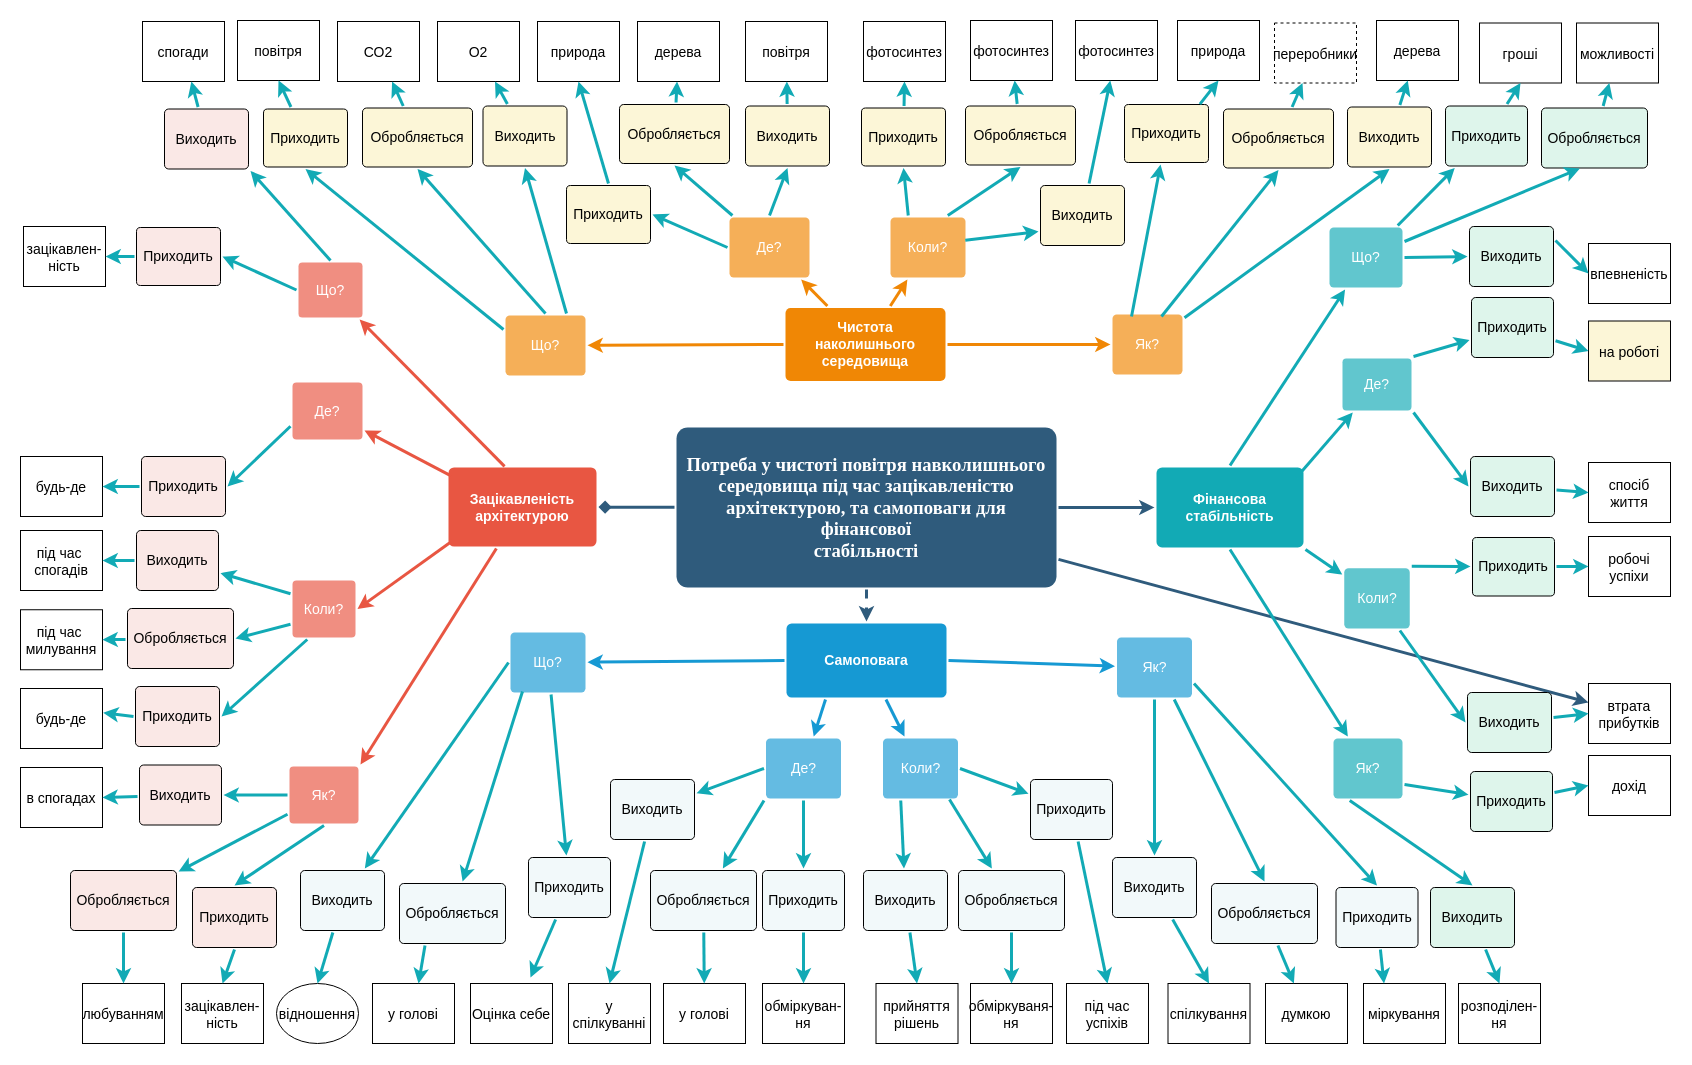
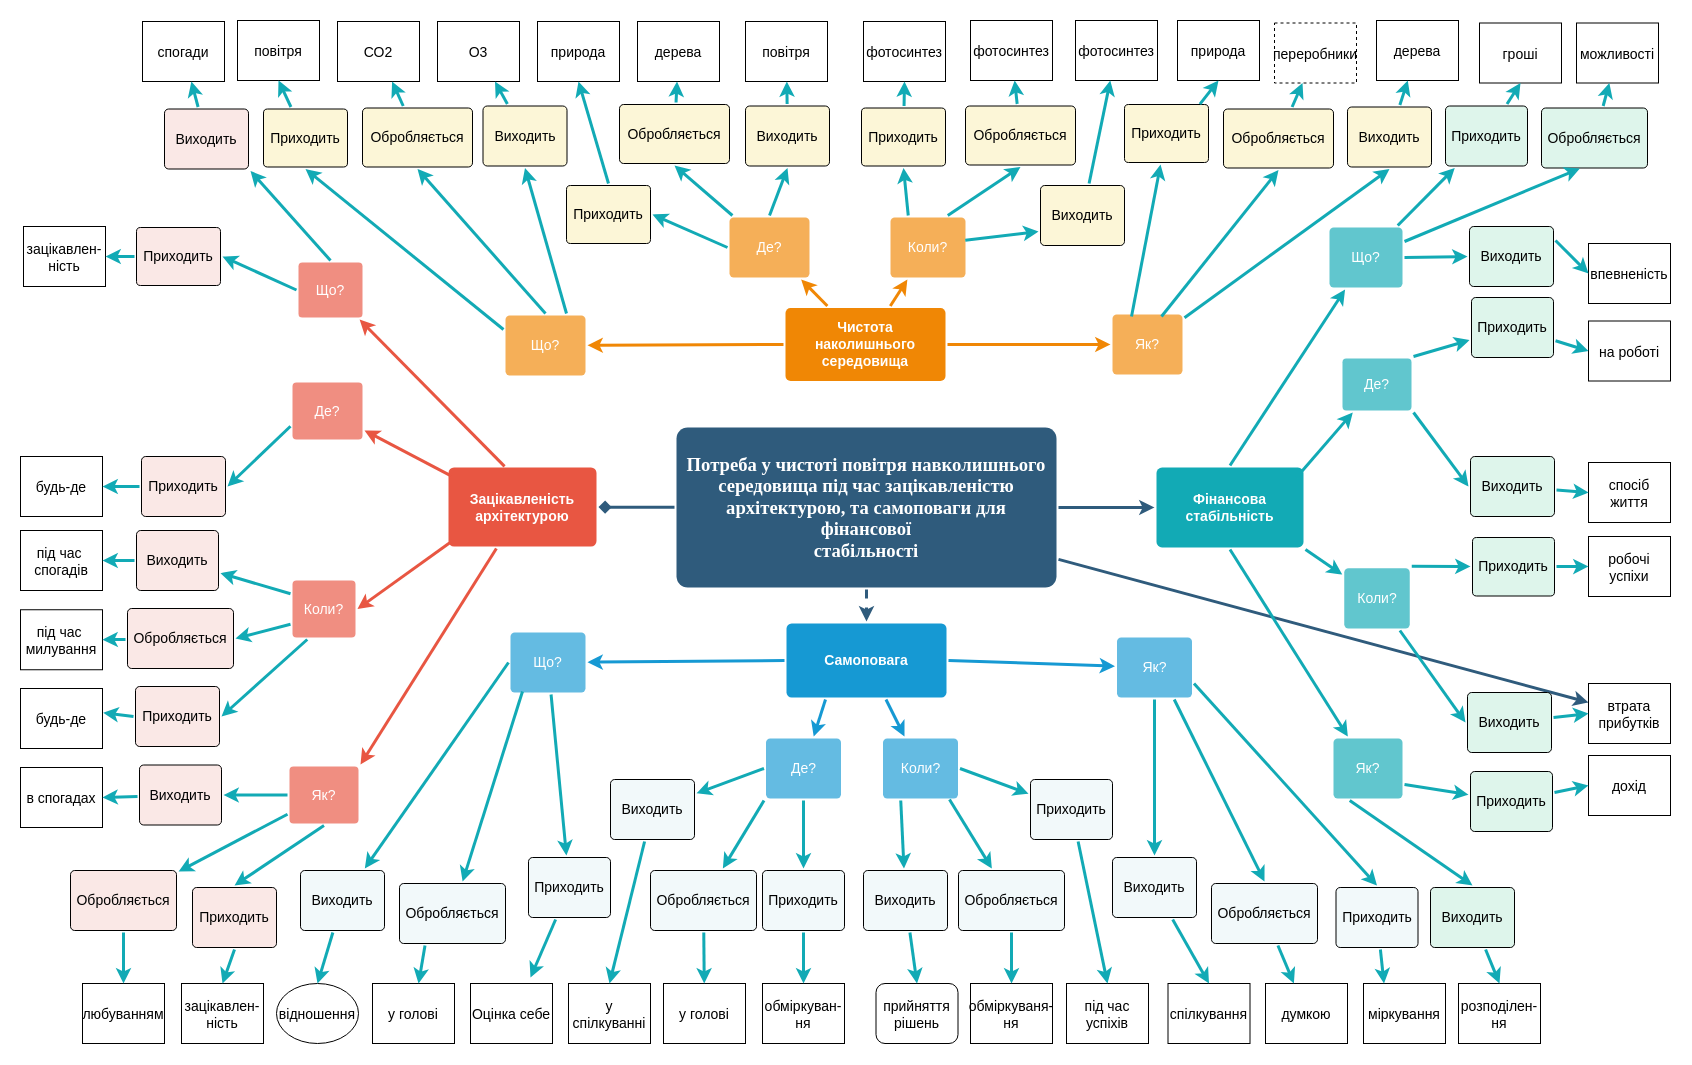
node "О2": label "О2" -> "О3"
node "на роботі": fillcolor #fcf6d7 -> #ffffff
node "прийняття рішень": shape rectangle -> rounded rectangle
